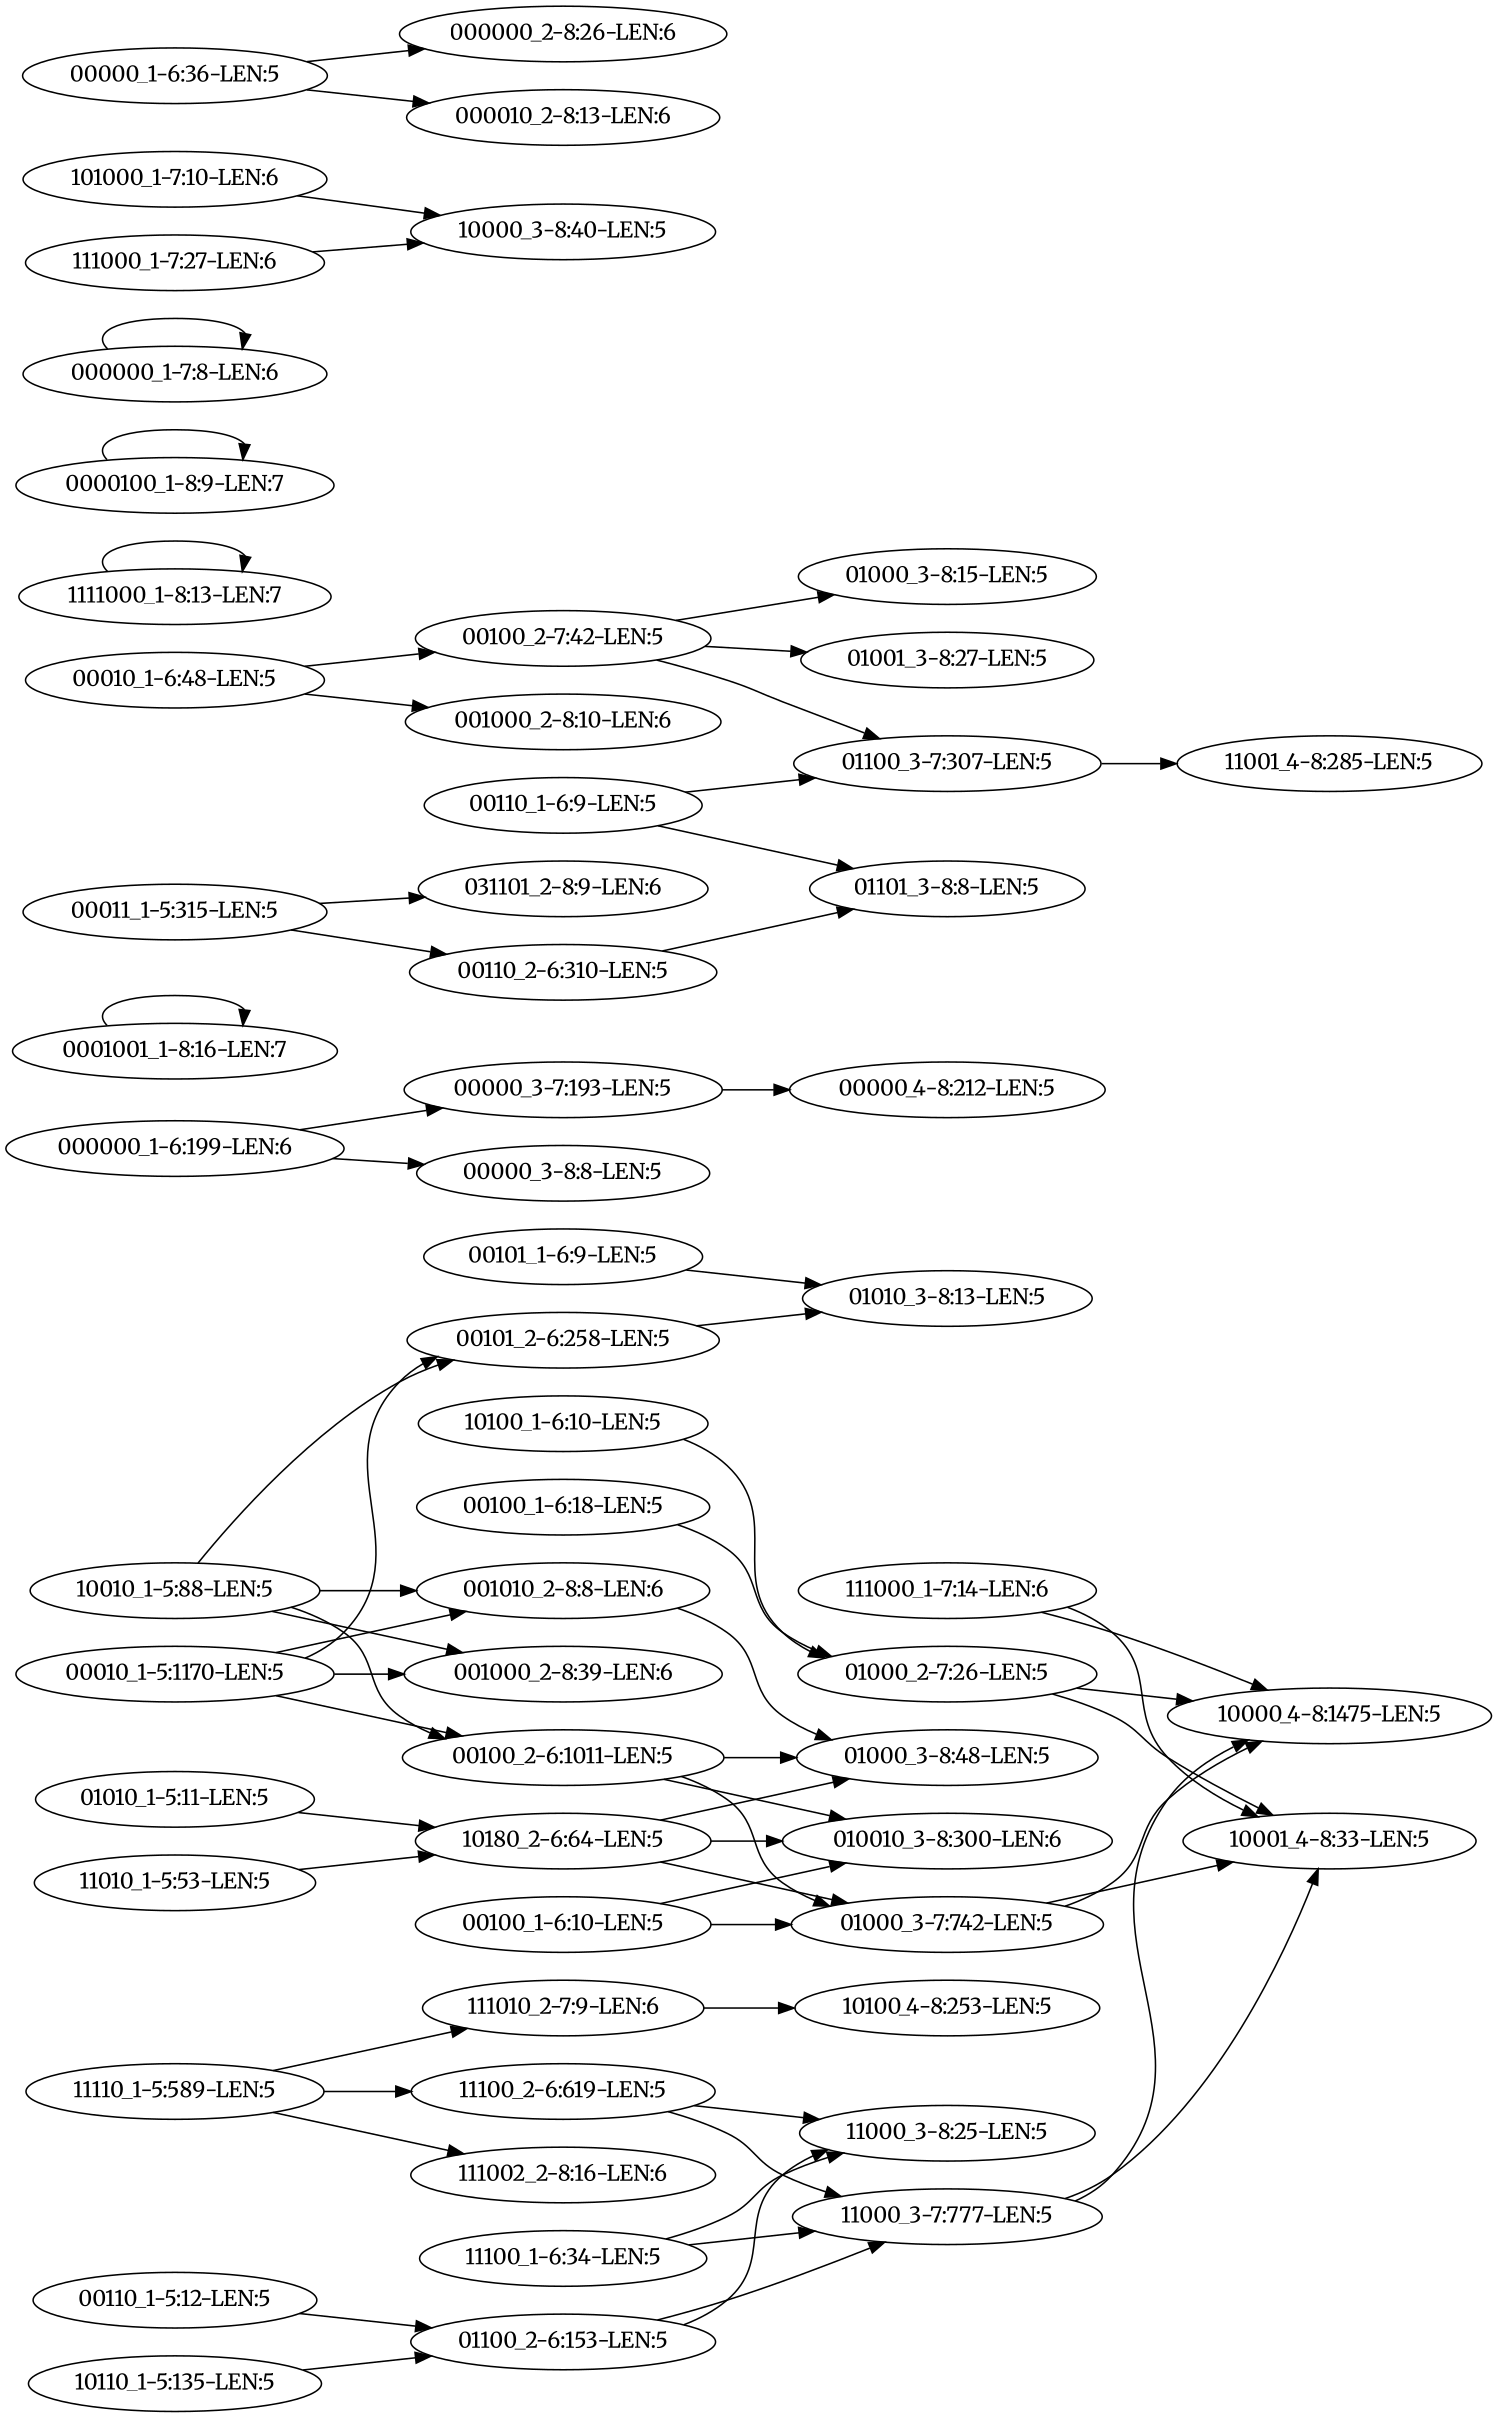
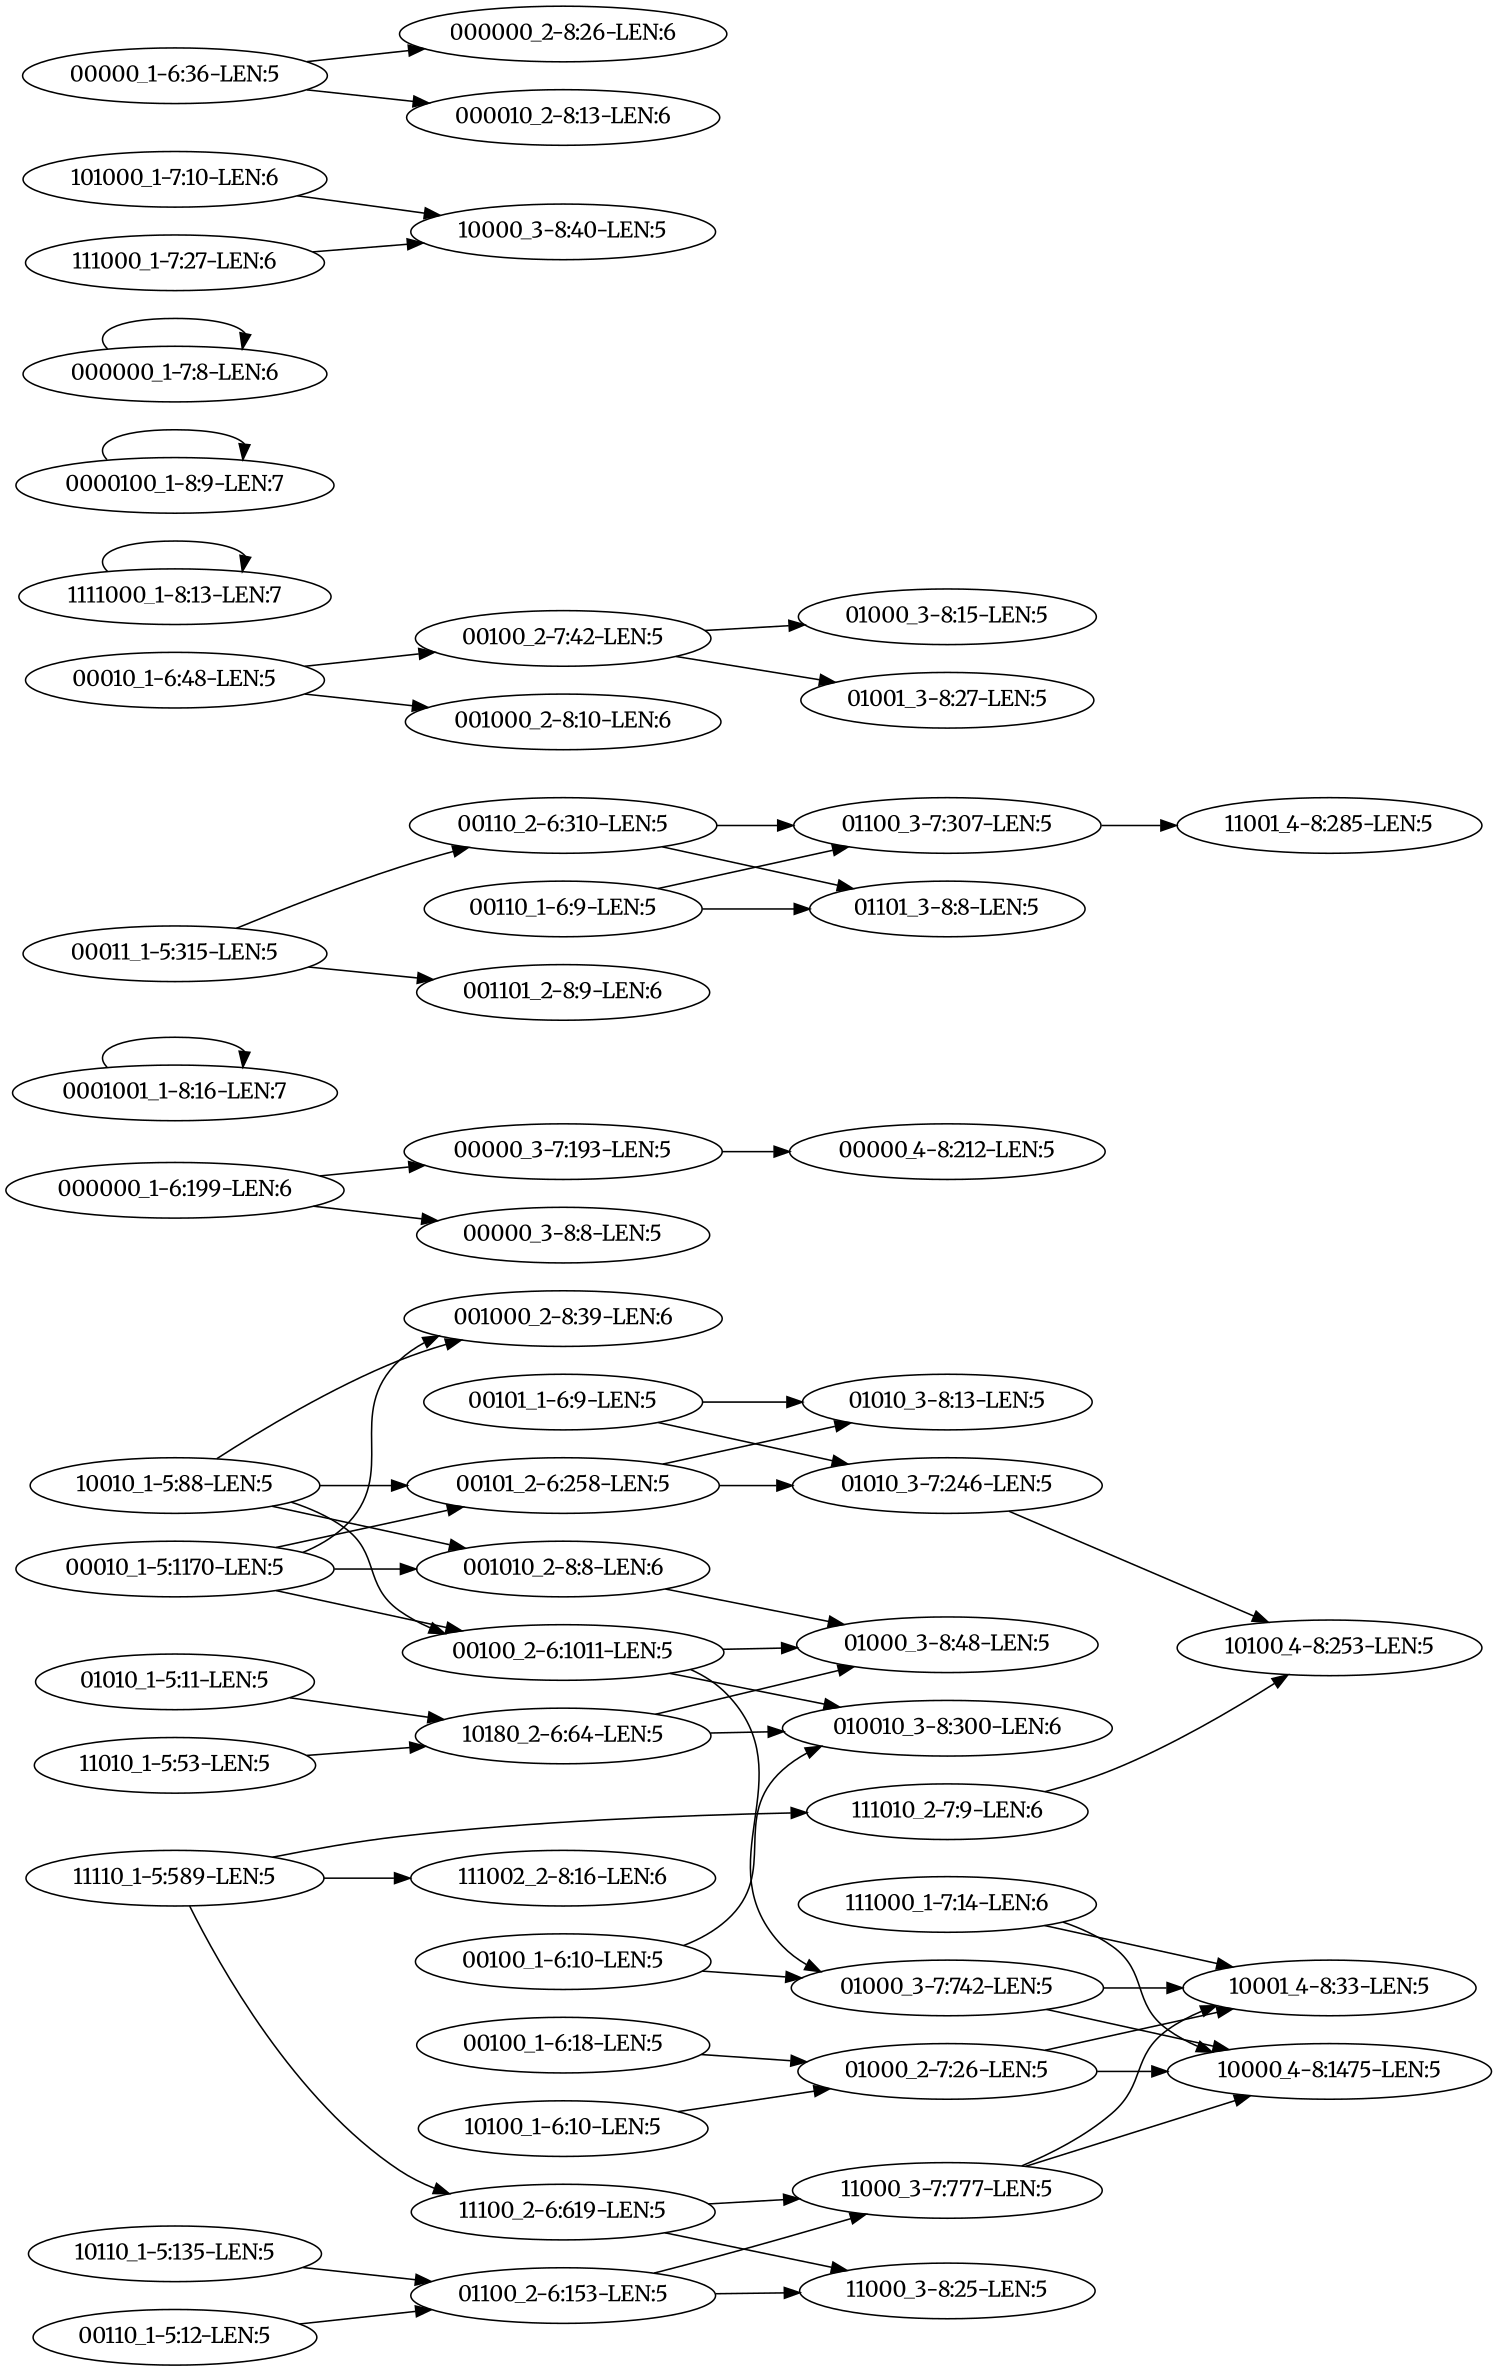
edge "00100_2-7:42-LEN:5" -> "01100_3-7:307-LEN:5": now "00110_2-6:310-LEN:5" -> "01100_3-7:307-LEN:5"
node "031101_2-8:9-LEN:6": label "031101_2-8:9-LEN:6" -> "001101_2-8:9-LEN:6"
node "01010_3-7:246-LEN:5": added
edge "10180_2-6:64-LEN:5" -> "01000_3-7:742-LEN:5": removed
node "11100_1-6:34-LEN:5": removed
